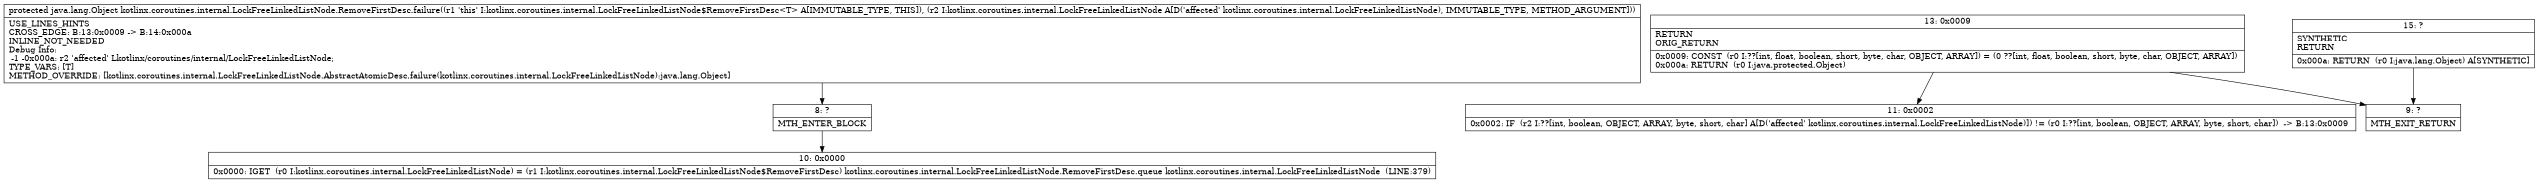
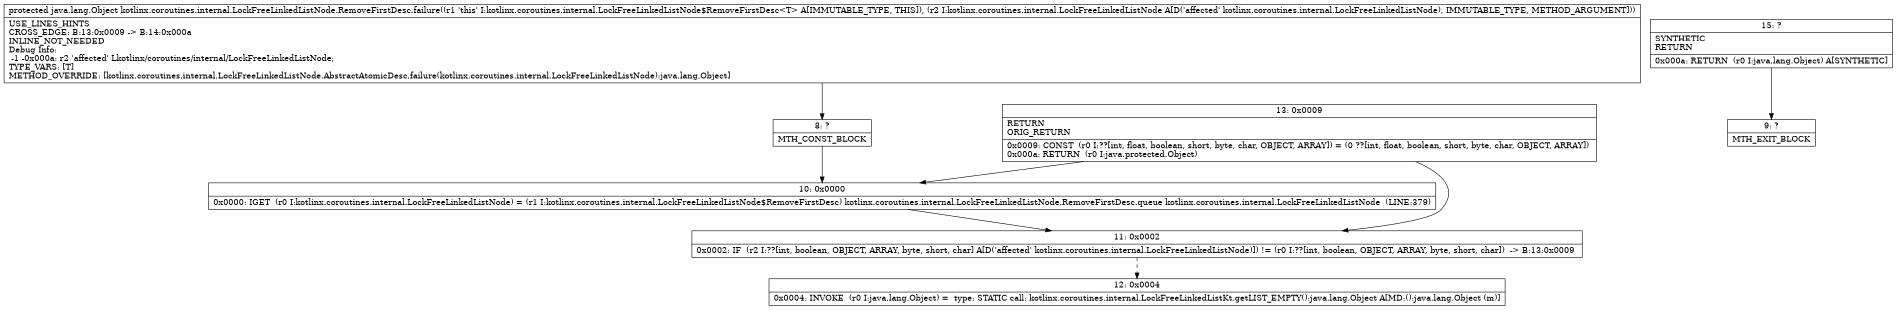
edge "13: 0x0009" -> "9: ?": now "13: 0x0009" -> "10: 0x0000"
node "8: ?": text "MTH_ENTER_BLOCK" -> "MTH_CONST_BLOCK"
node "9: ?": text "MTH_EXIT_RETURN" -> "MTH_EXIT_BLOCK"
edge "10: 0x0000" -> "11: 0x0002": added
node "12: 0x0004": added
